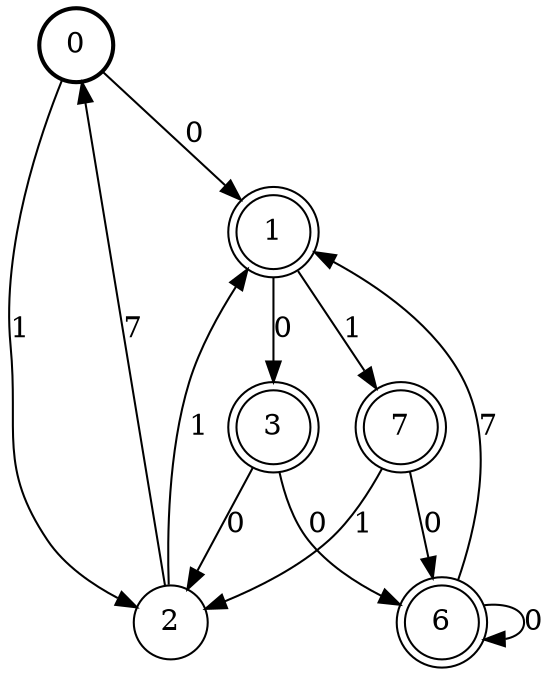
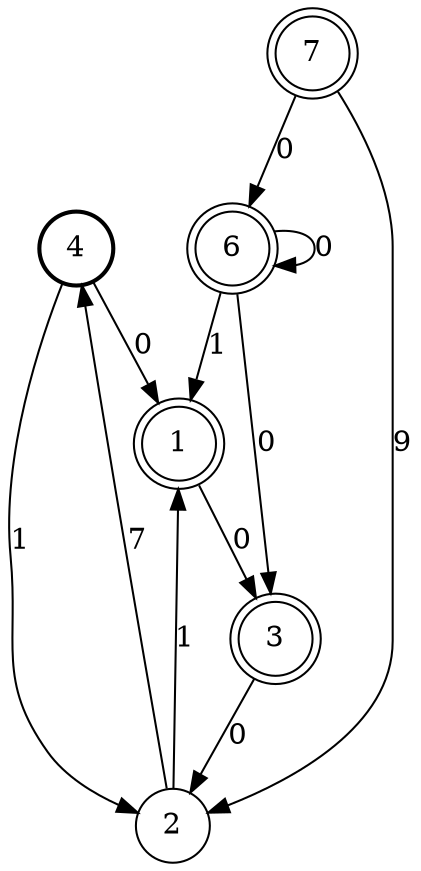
node "0": label "0" -> "4"
edge "1" -> "7": removed, label "1"
edge "6" -> "1": label "7" -> "1"
edge "7" -> "2": label "1" -> "9"
edge "3" -> "6": reversed
